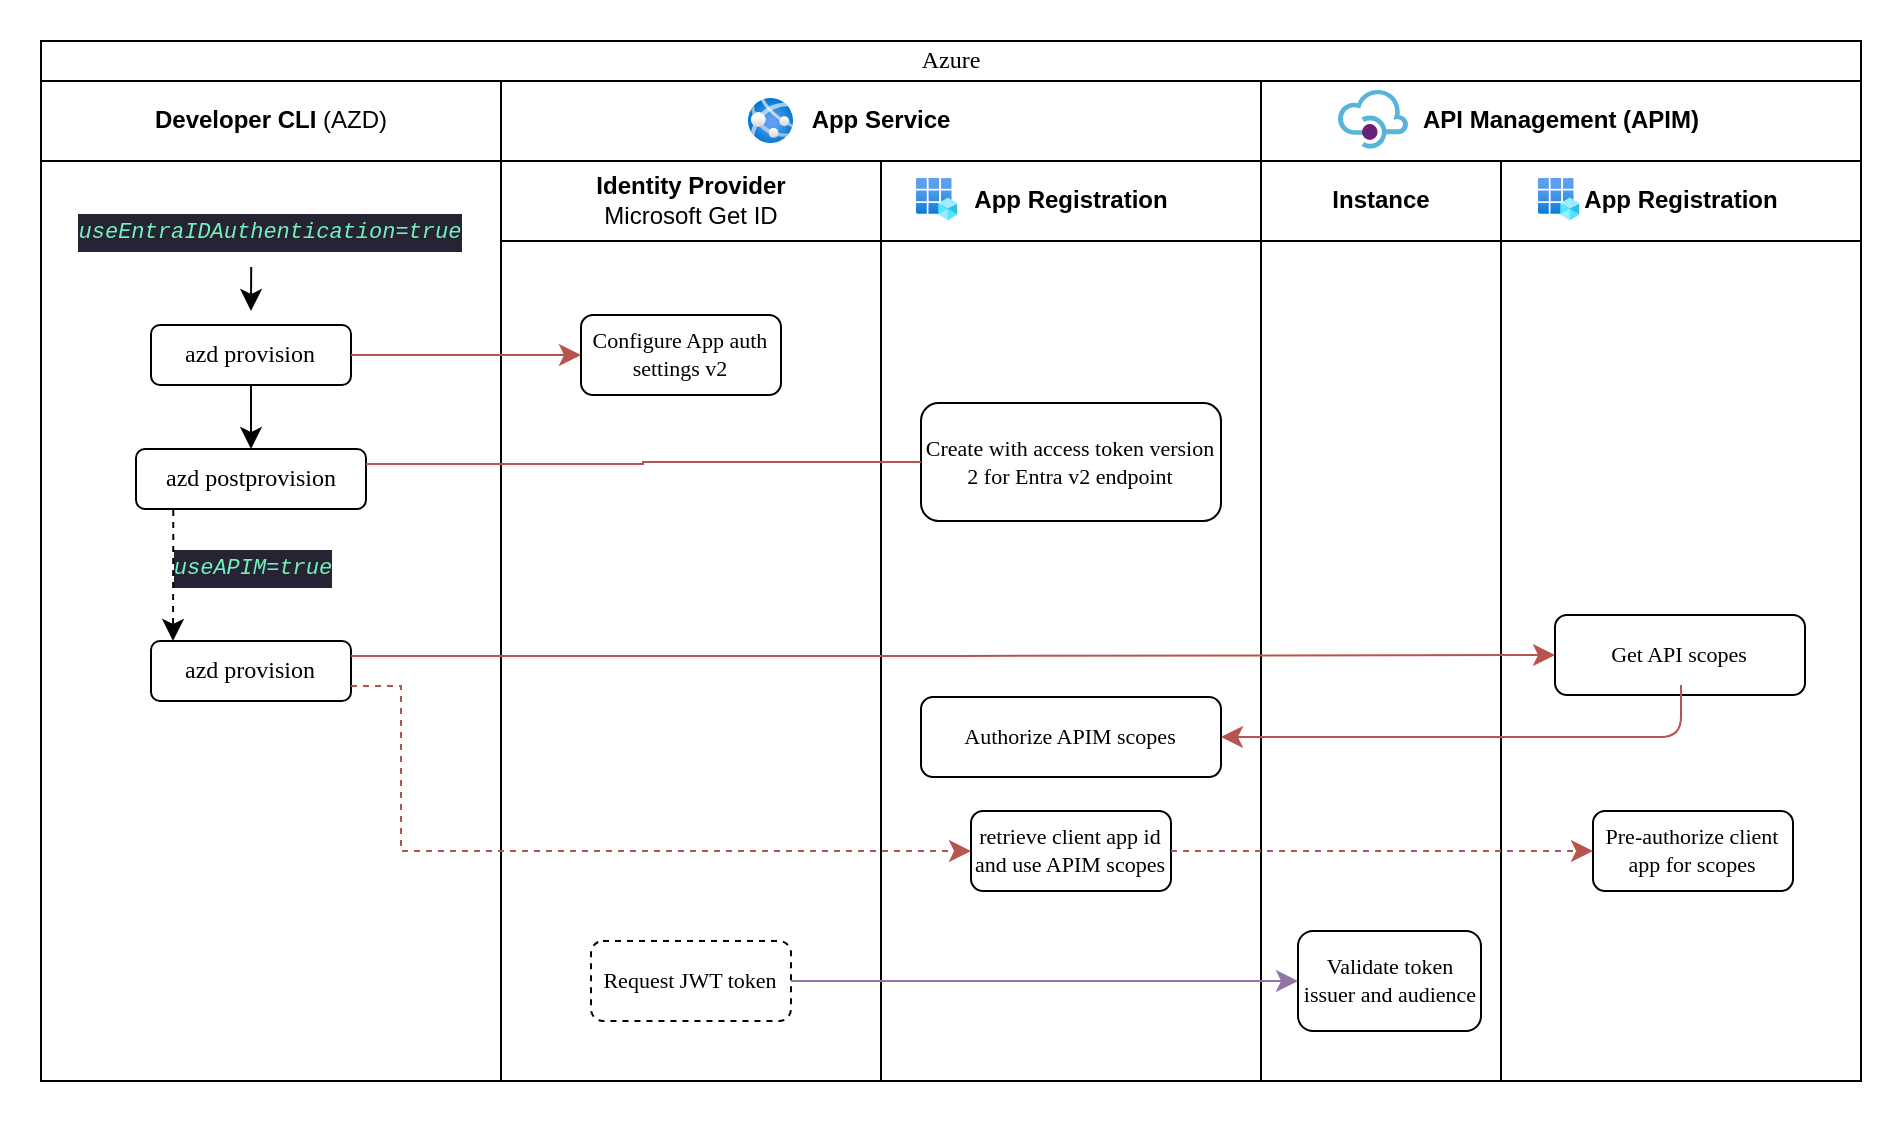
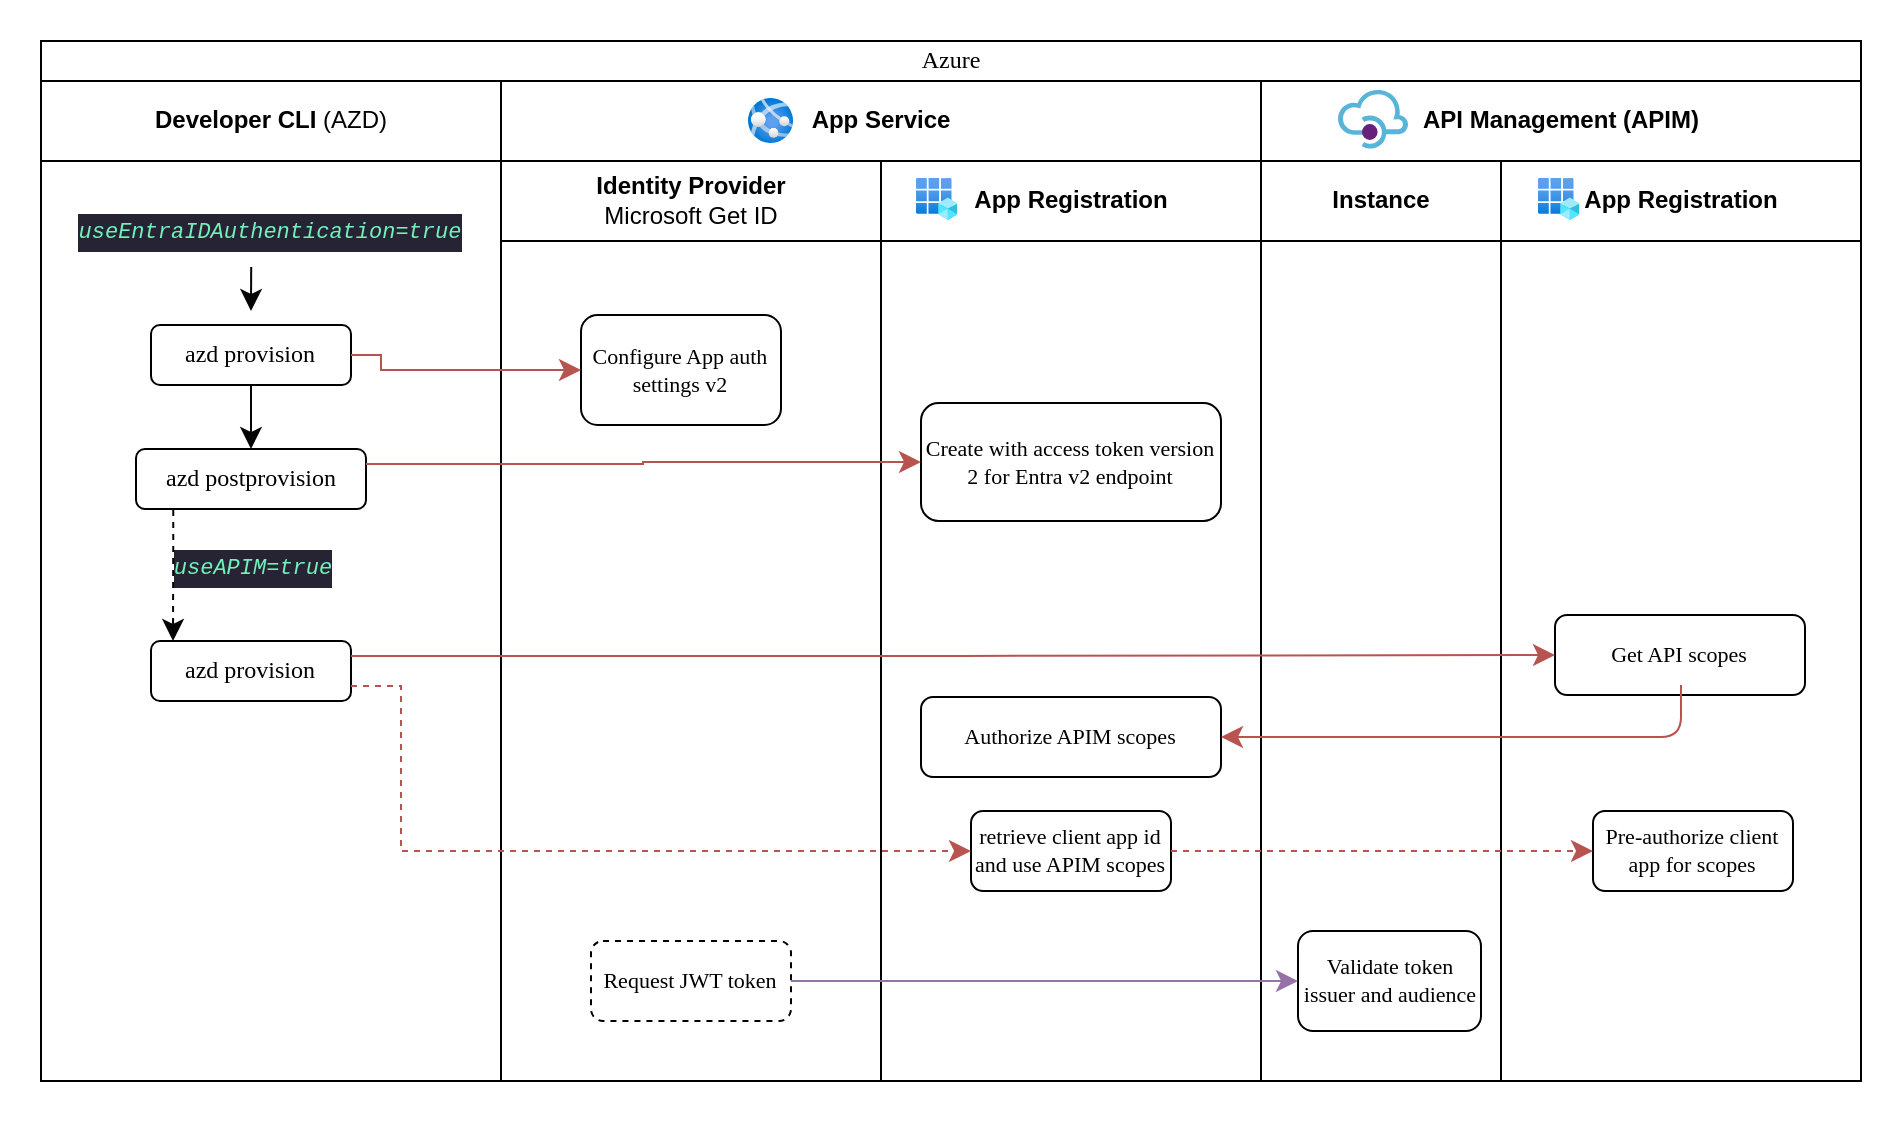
node "Configure App auth settings v2": size 200x80 -> 200x110
edge "Create with access token version 2 for Entra v2 endpoint" -- "azd postprovision": arrowhead none -> classic
